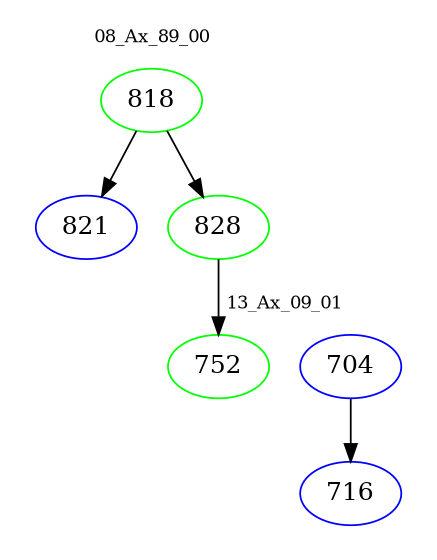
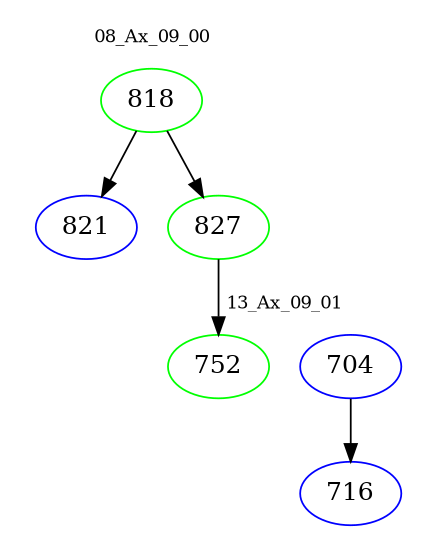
cluster "08_Ax_89_00": label "08_Ax_89_00" -> "08_Ax_09_00"
node "828": label "828" -> "827"
